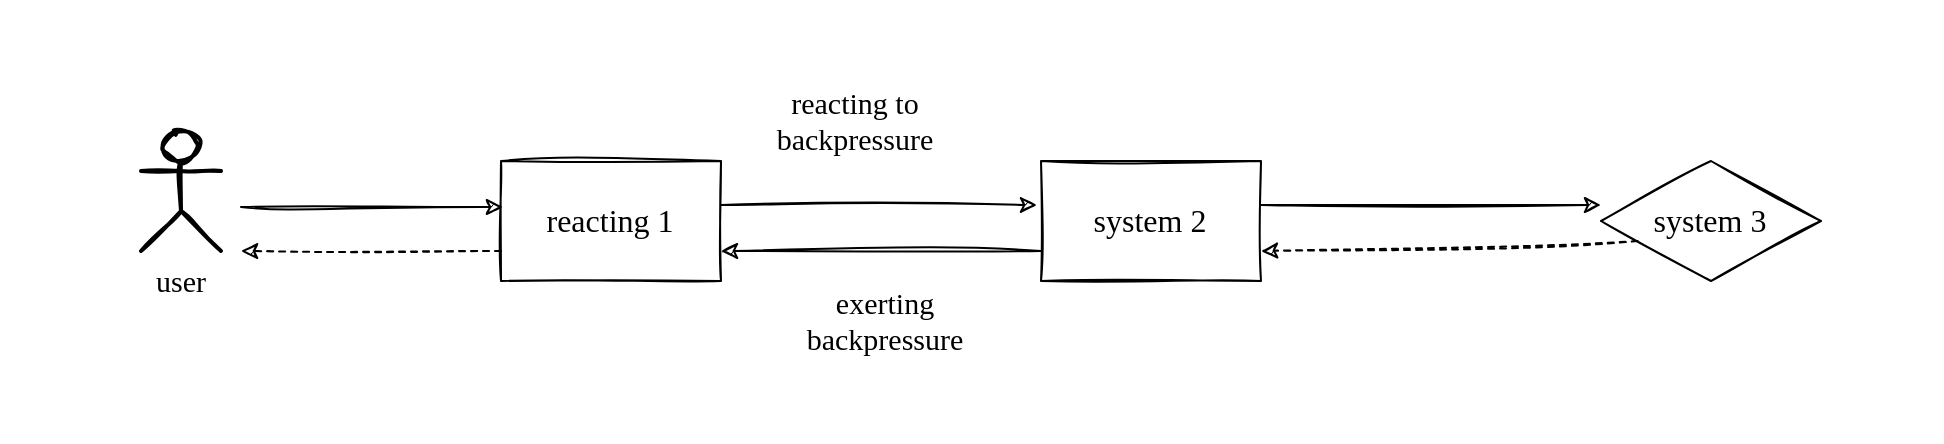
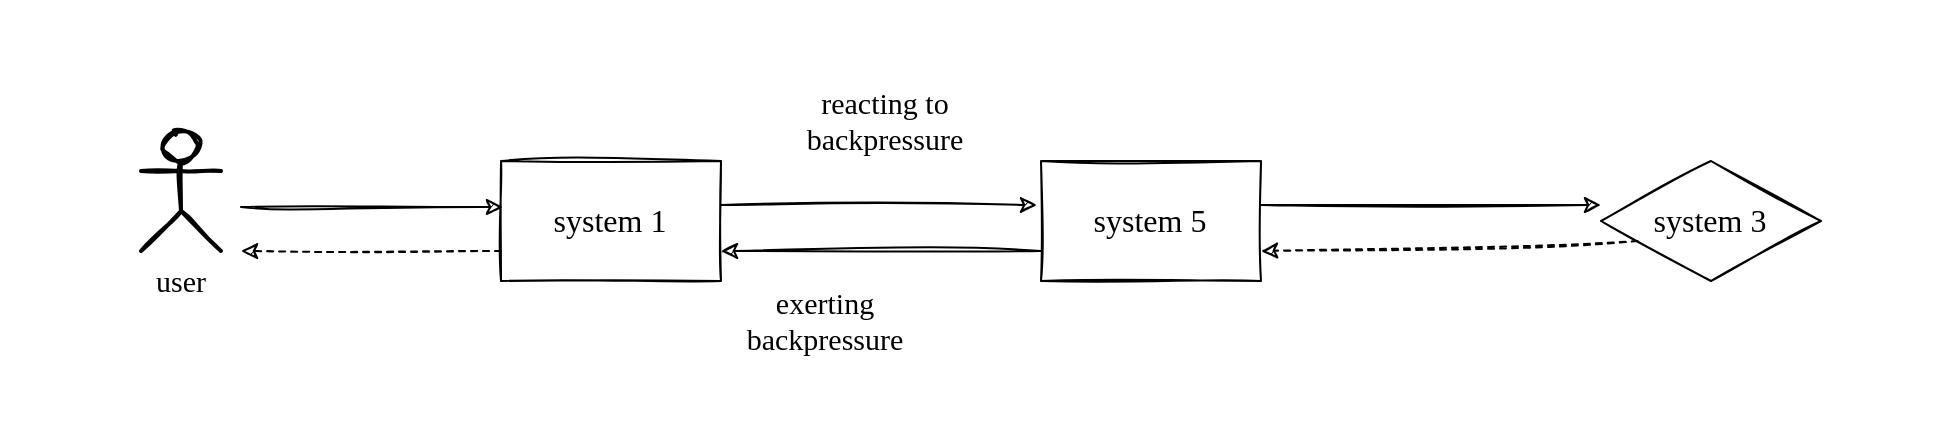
node "reacting to backpressure": moved (856, 121) -> (886, 121)
node "reacting 1": label "reacting 1" -> "system 1"
node "system 2": label "system 2" -> "system 5"
node "exerting backpressure": moved (886, 321) -> (826, 321)
